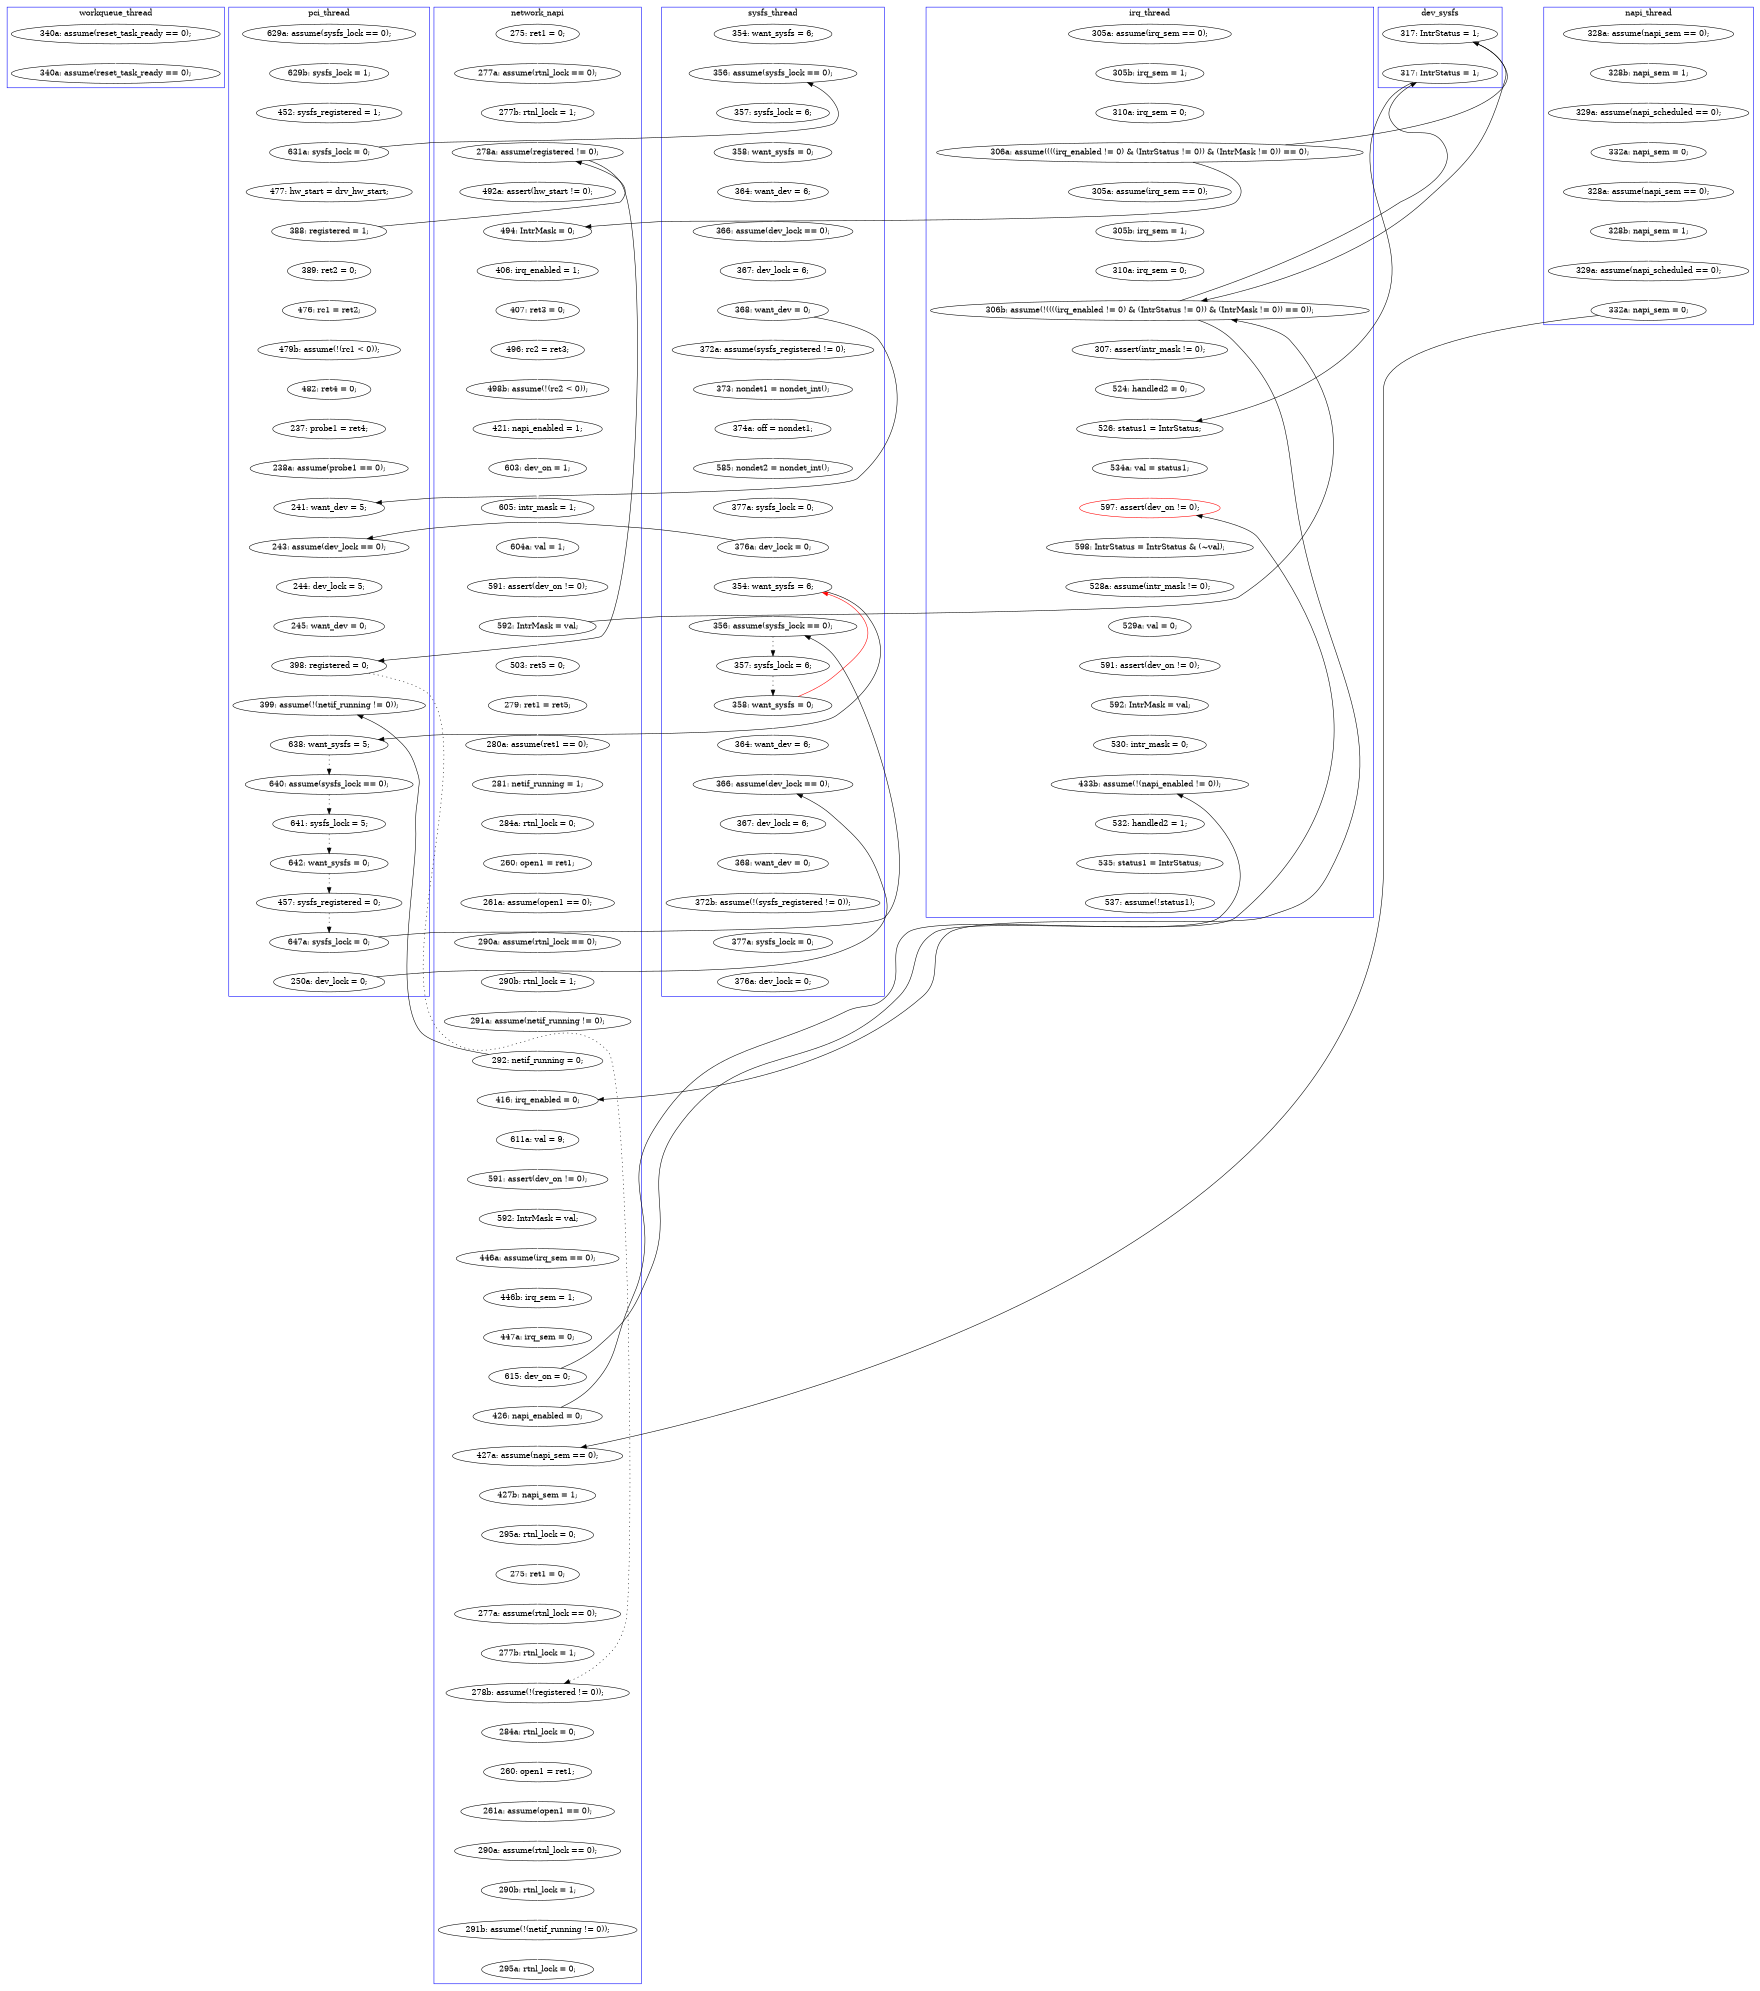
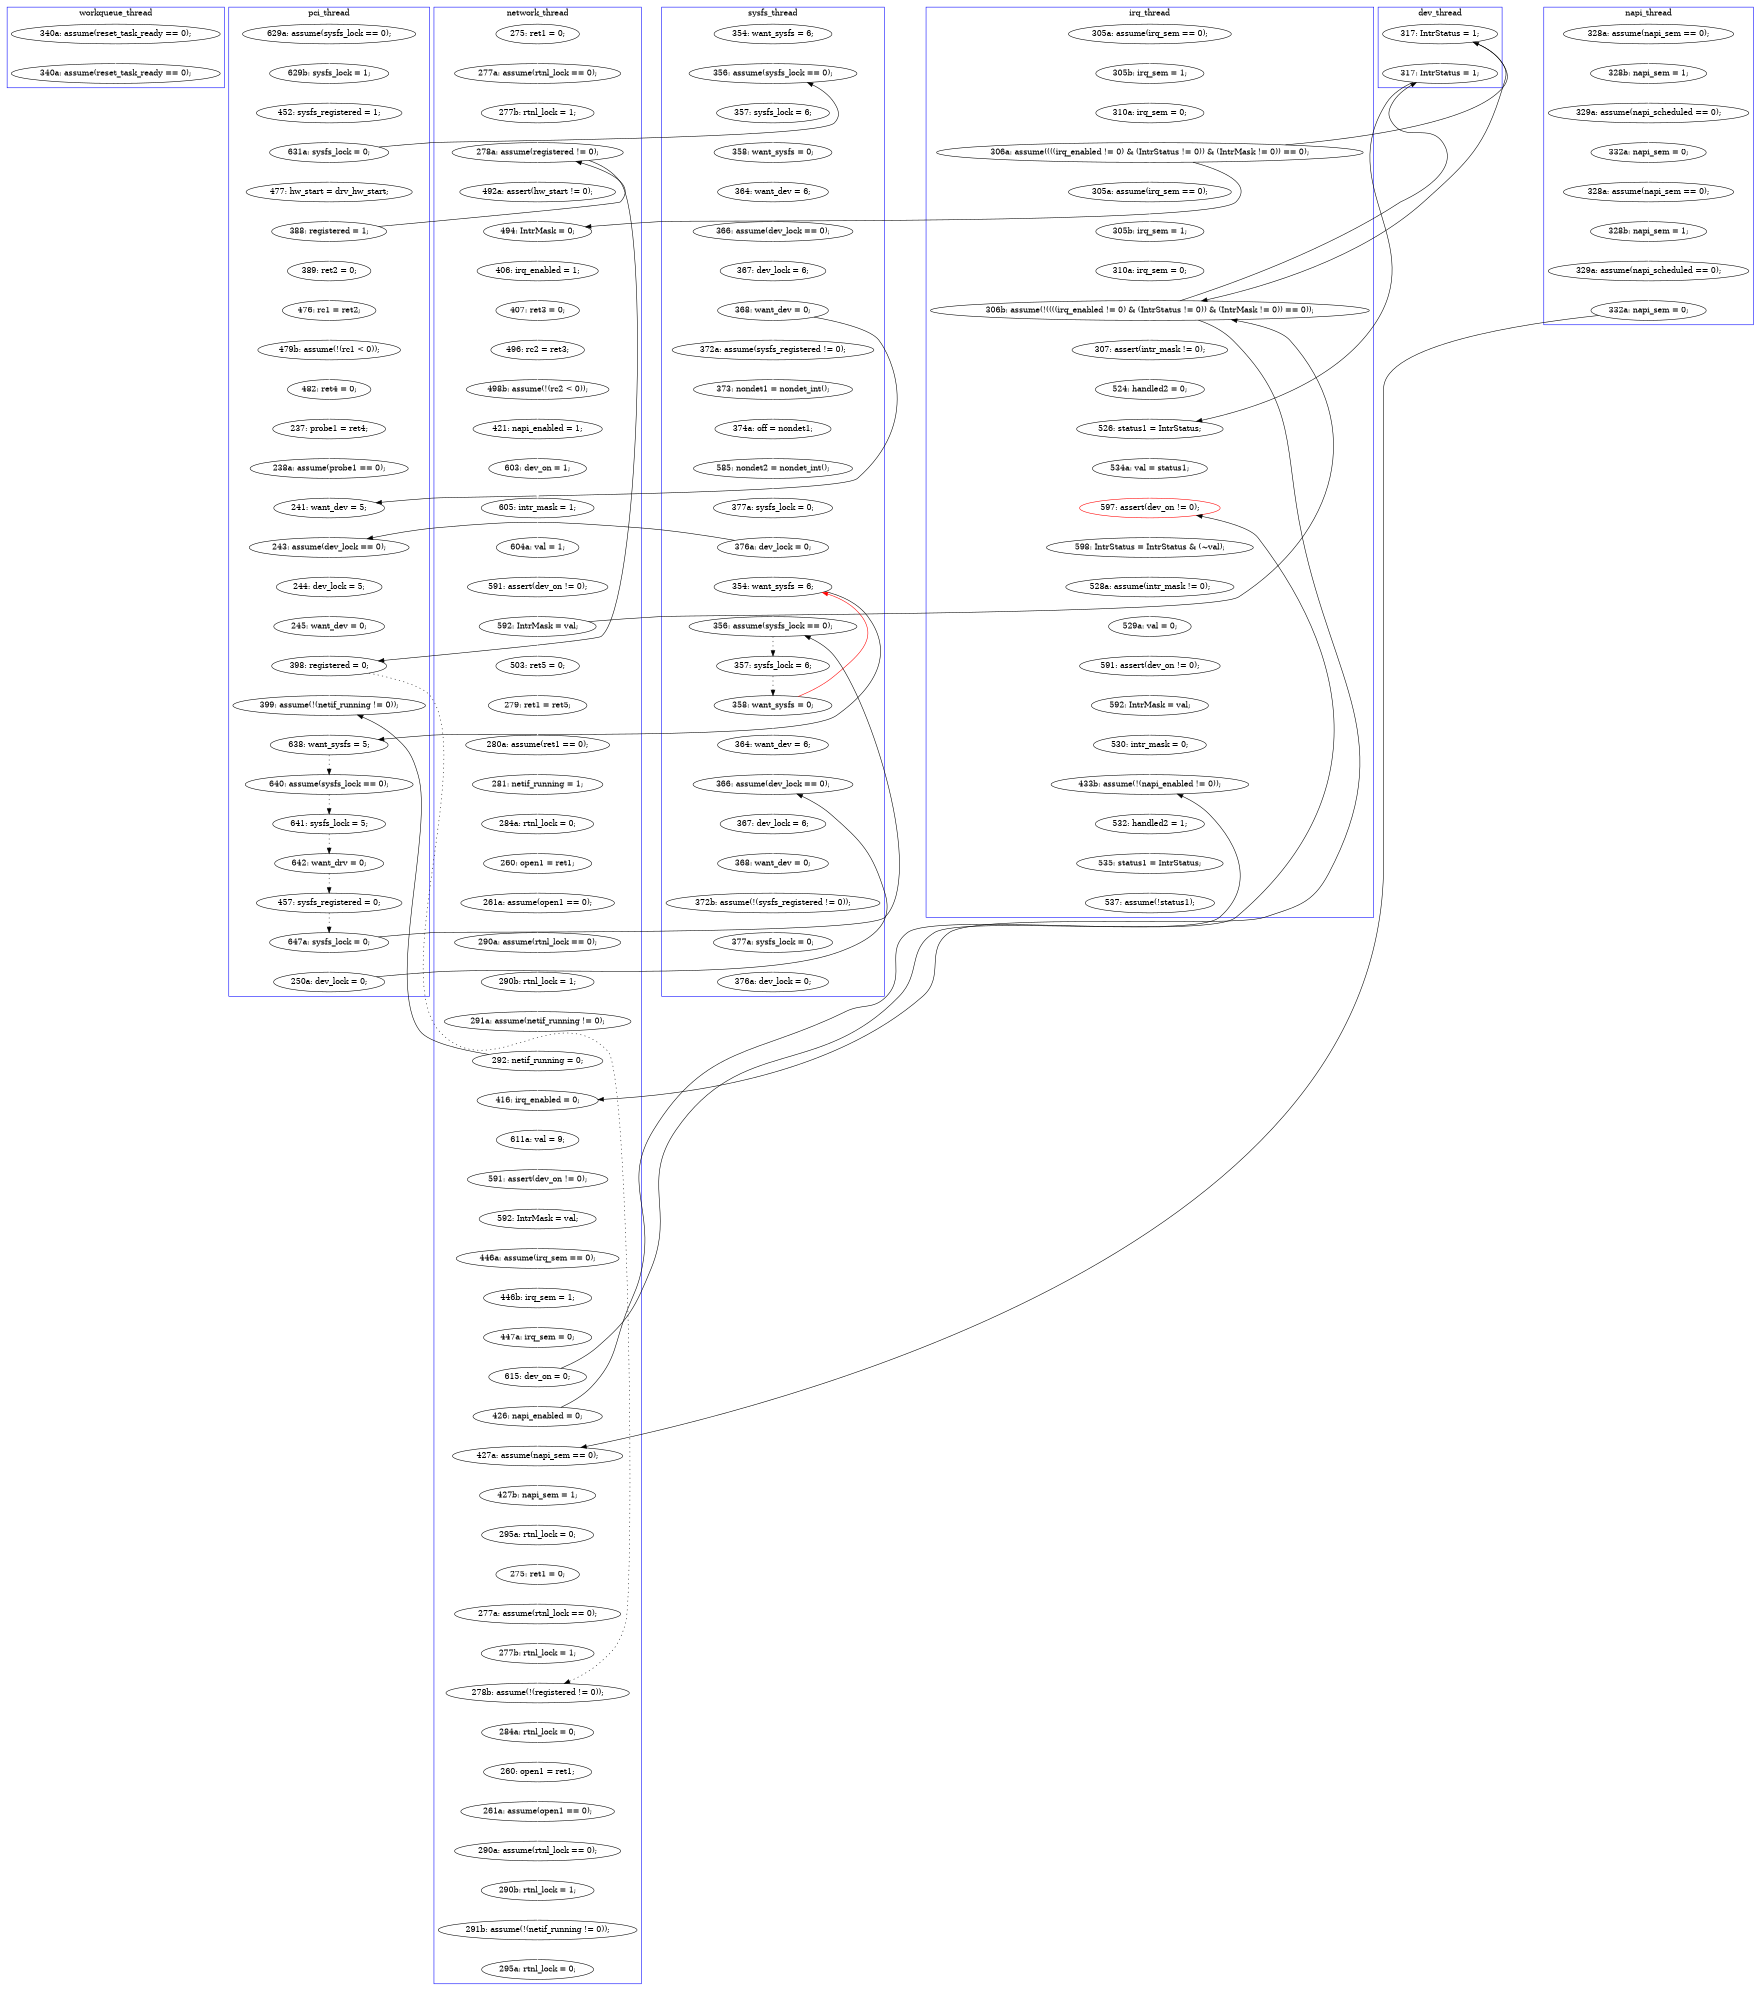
cluster "network_napi": label "network_napi" -> "network_thread"
cluster "dev_sysfs": label "dev_sysfs" -> "dev_thread"
node "642: want_sysfs = 0;": label "642: want_sysfs = 0;" -> "642: want_drv = 0;"
